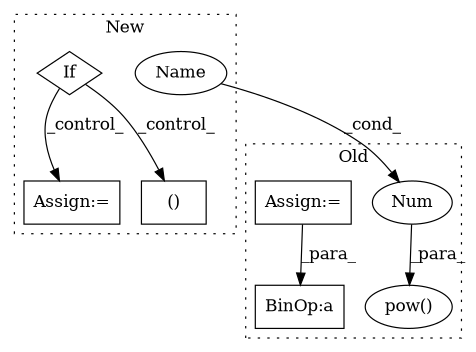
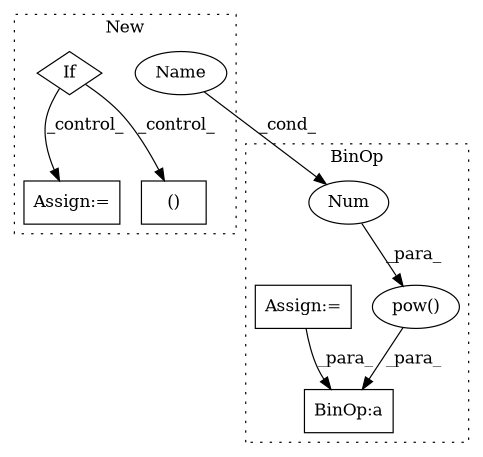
cluster "Old": label "Old" -> "BinOp"
edge "pow()" -> "BinOp:a": added, label "_para_"
